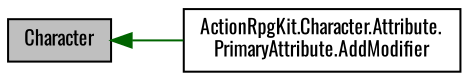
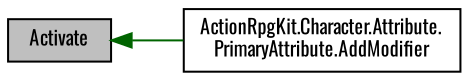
node "Character": label "Character" -> "Activate"
